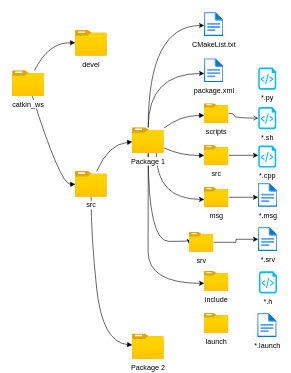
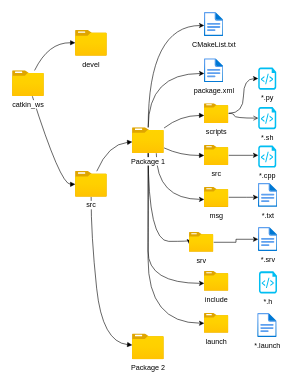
edge "scripts" -> "*.py": added
node "*.msg": label "*.msg" -> "*.txt"
edge "Package 1" -> "launch": added
